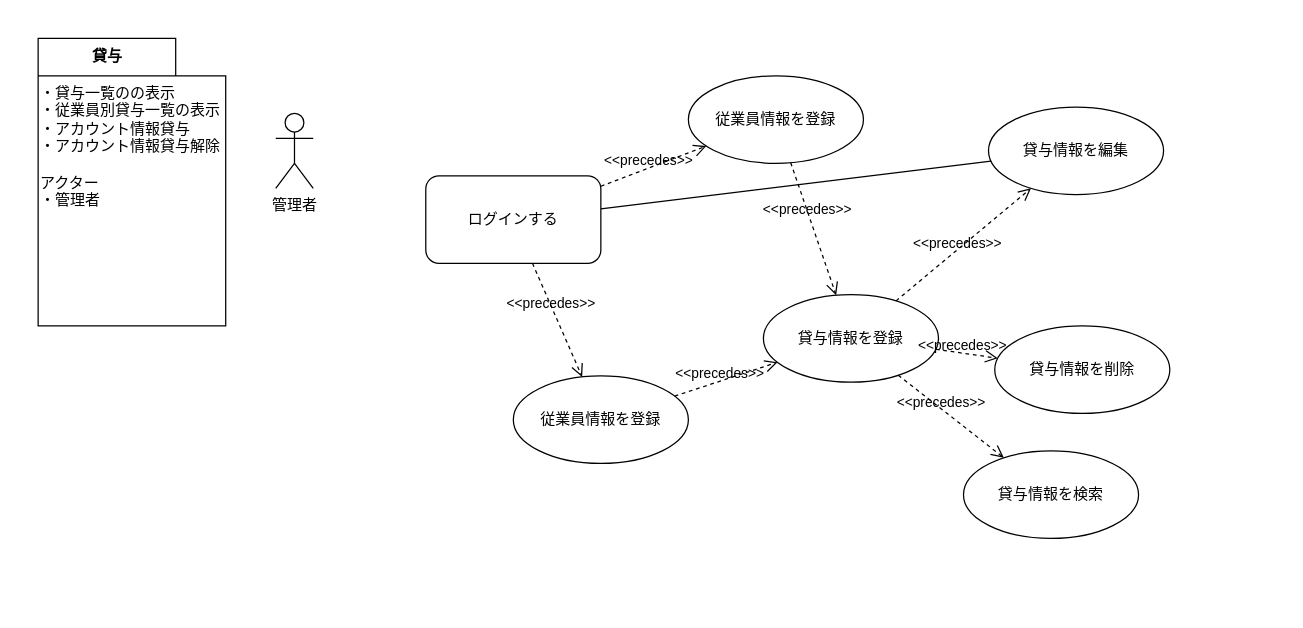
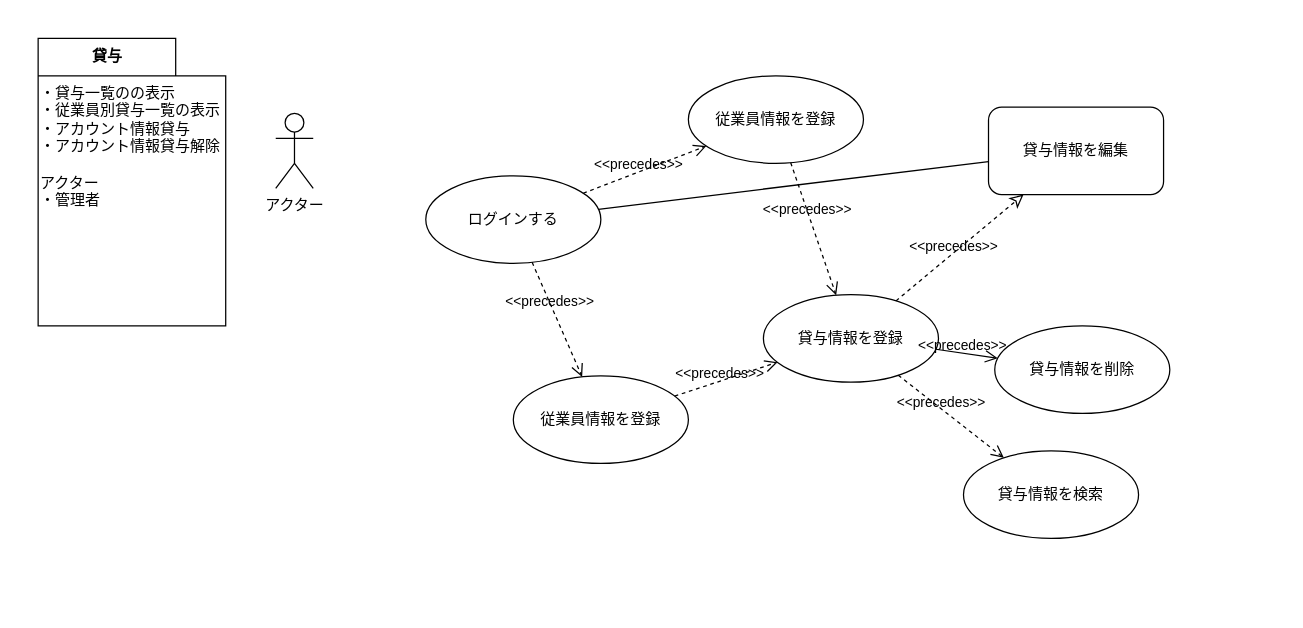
node "貸与情報を編集": shape ellipse -> rounded rectangle
edge "貸与情報を登録" -> "貸与情報を編集": arrowhead open -> classic
node "管理者": label "管理者" -> "アクター"
node "ログインする": shape rounded rectangle -> ellipse
edge "貸与情報を登録" -> "貸与情報を削除": style dashed -> solid
